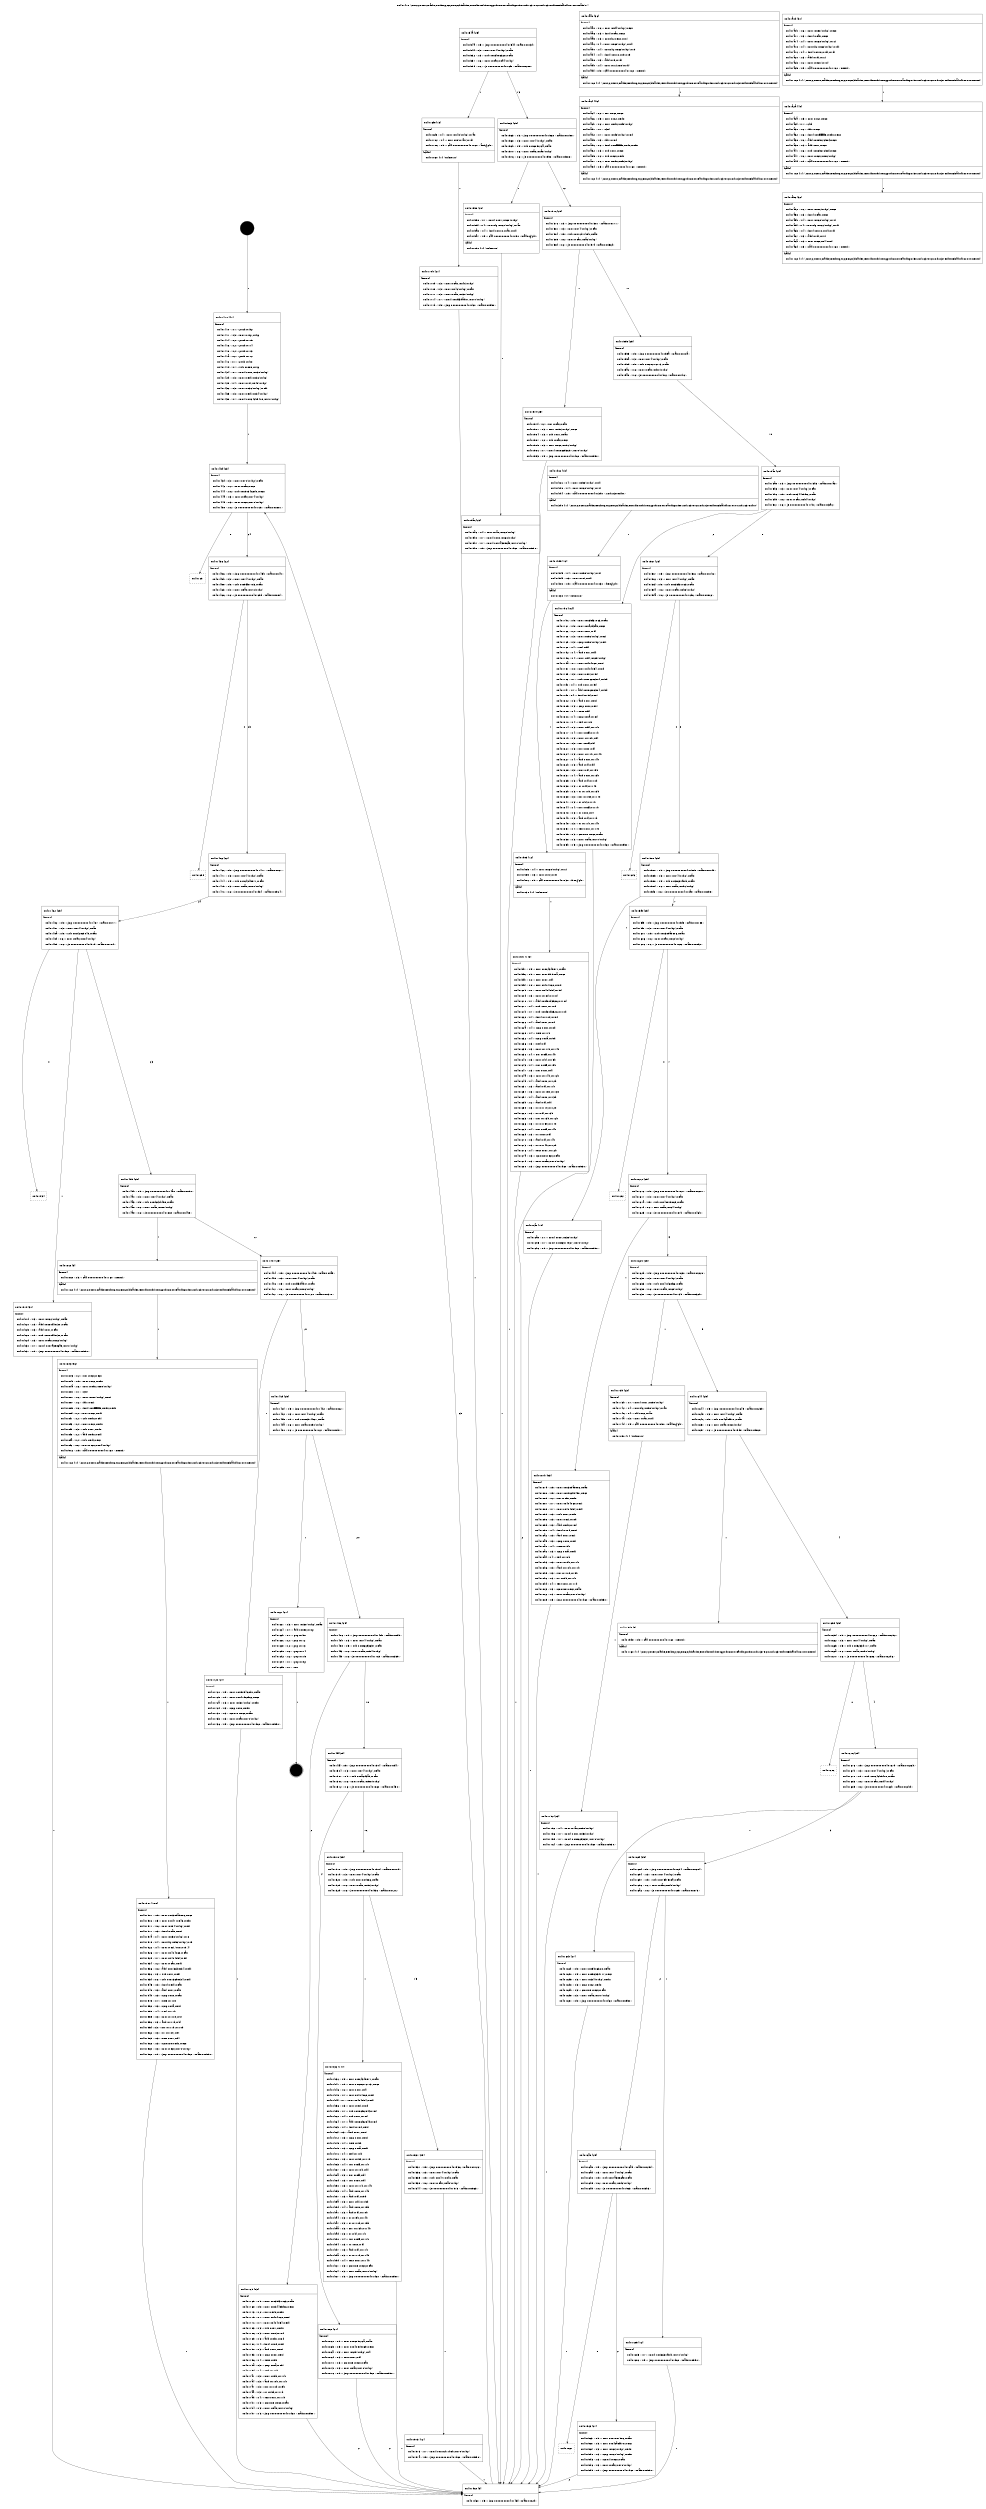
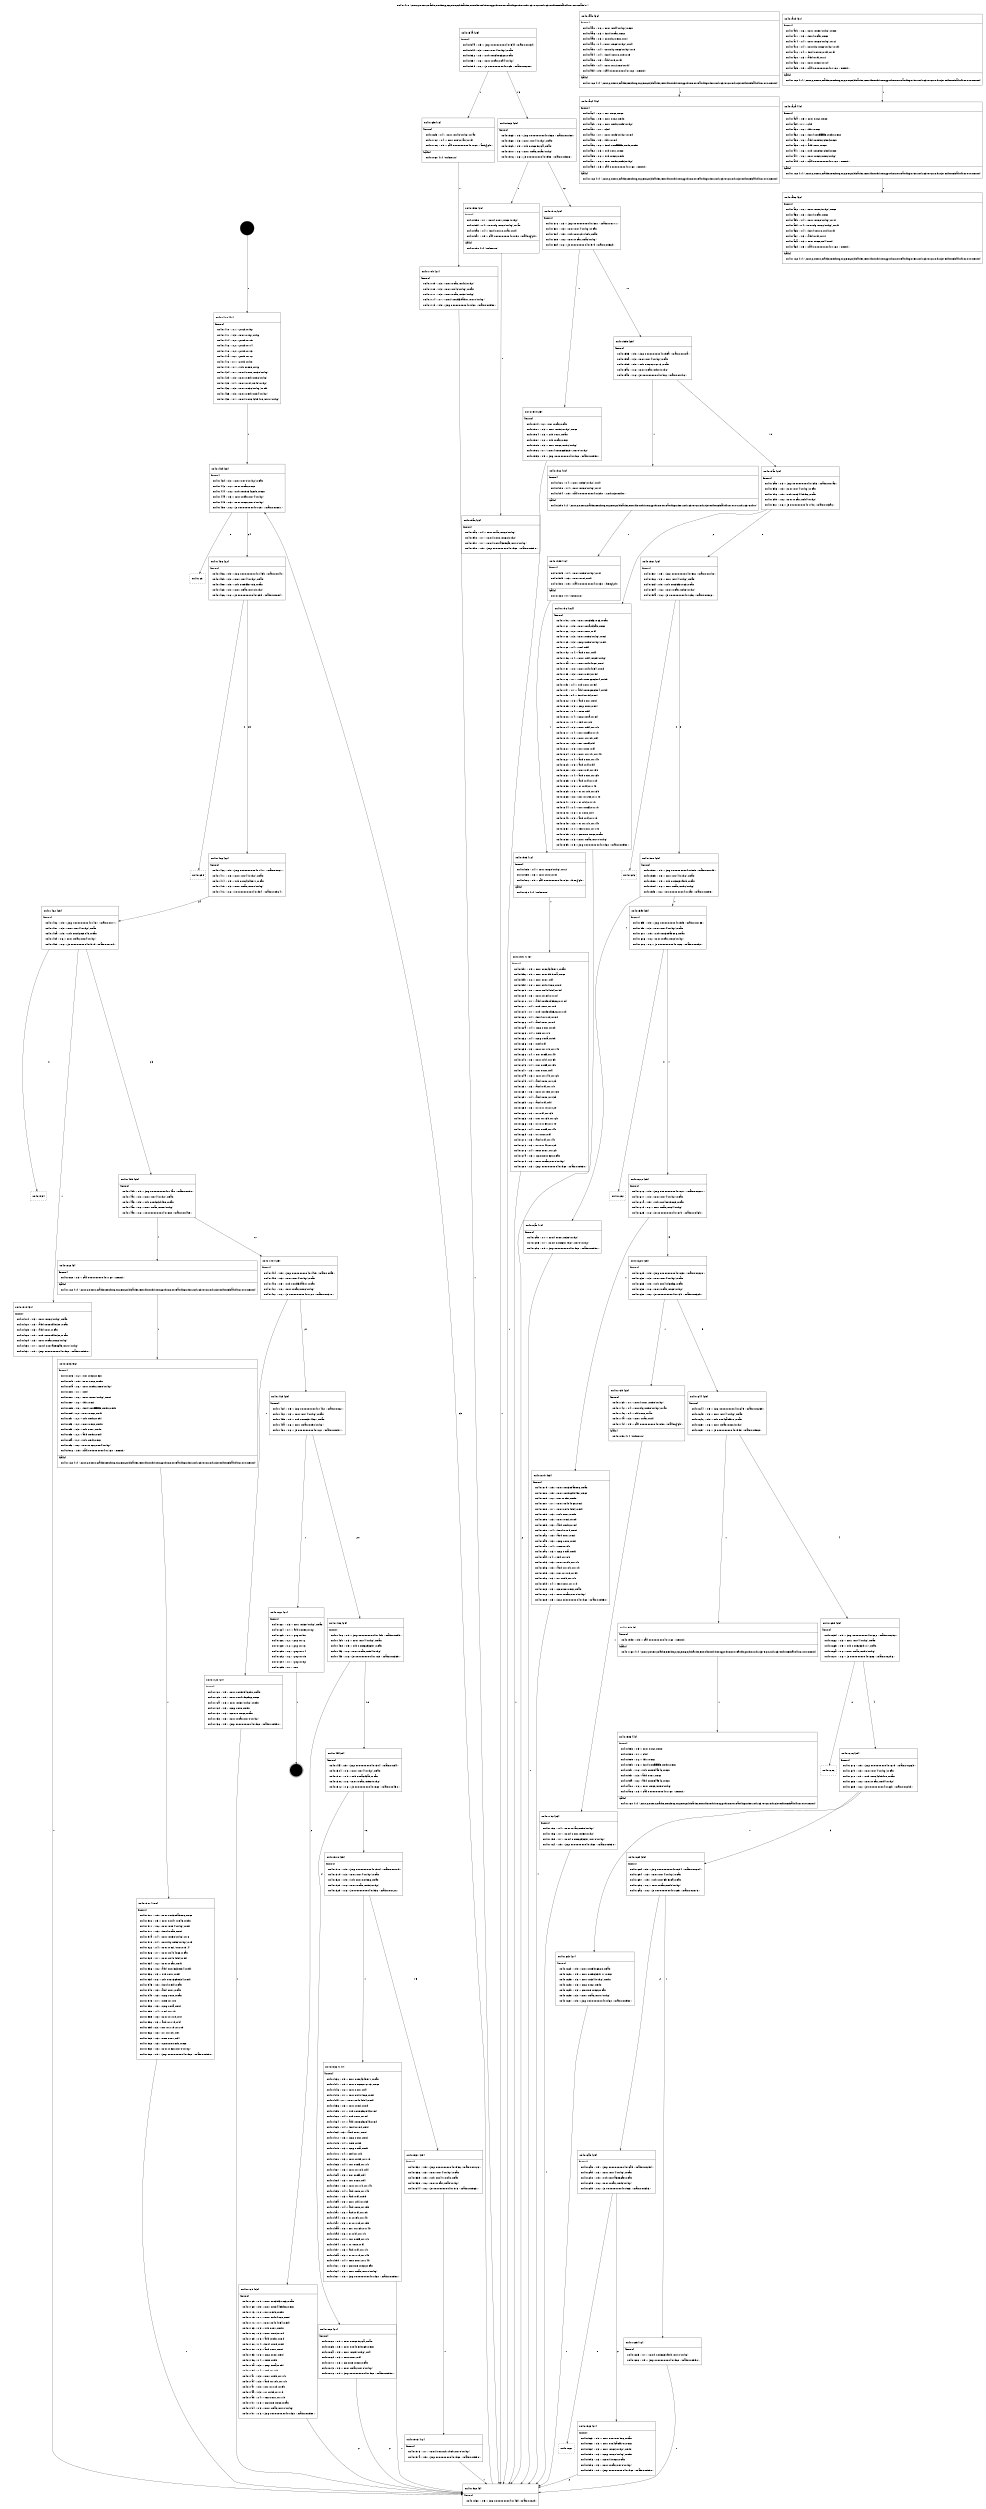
edge "0x401595 [25]" -> "0x401bcc [13]": added, label "1"
node "0x4019e3 [40]": added
